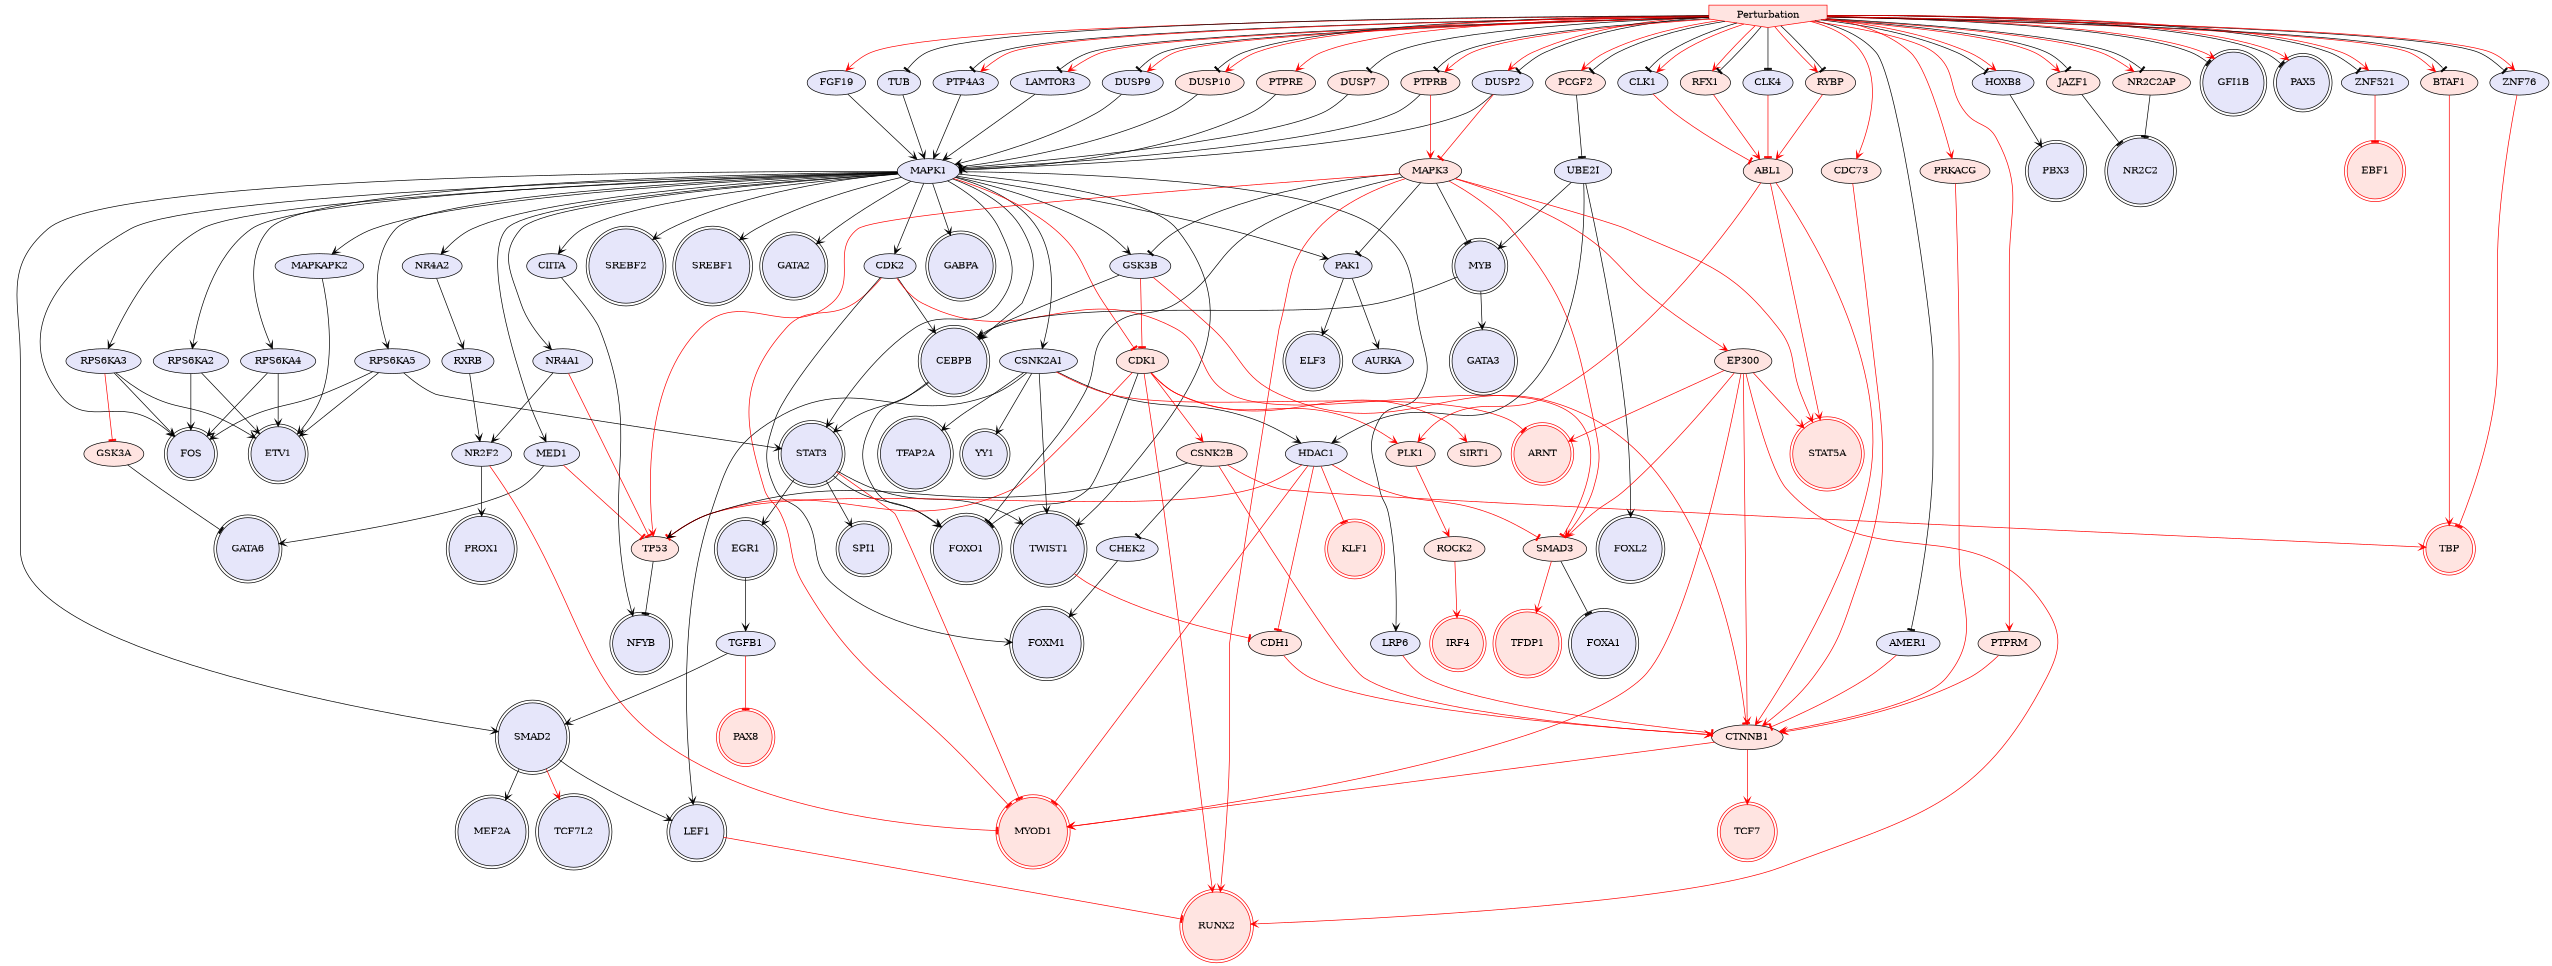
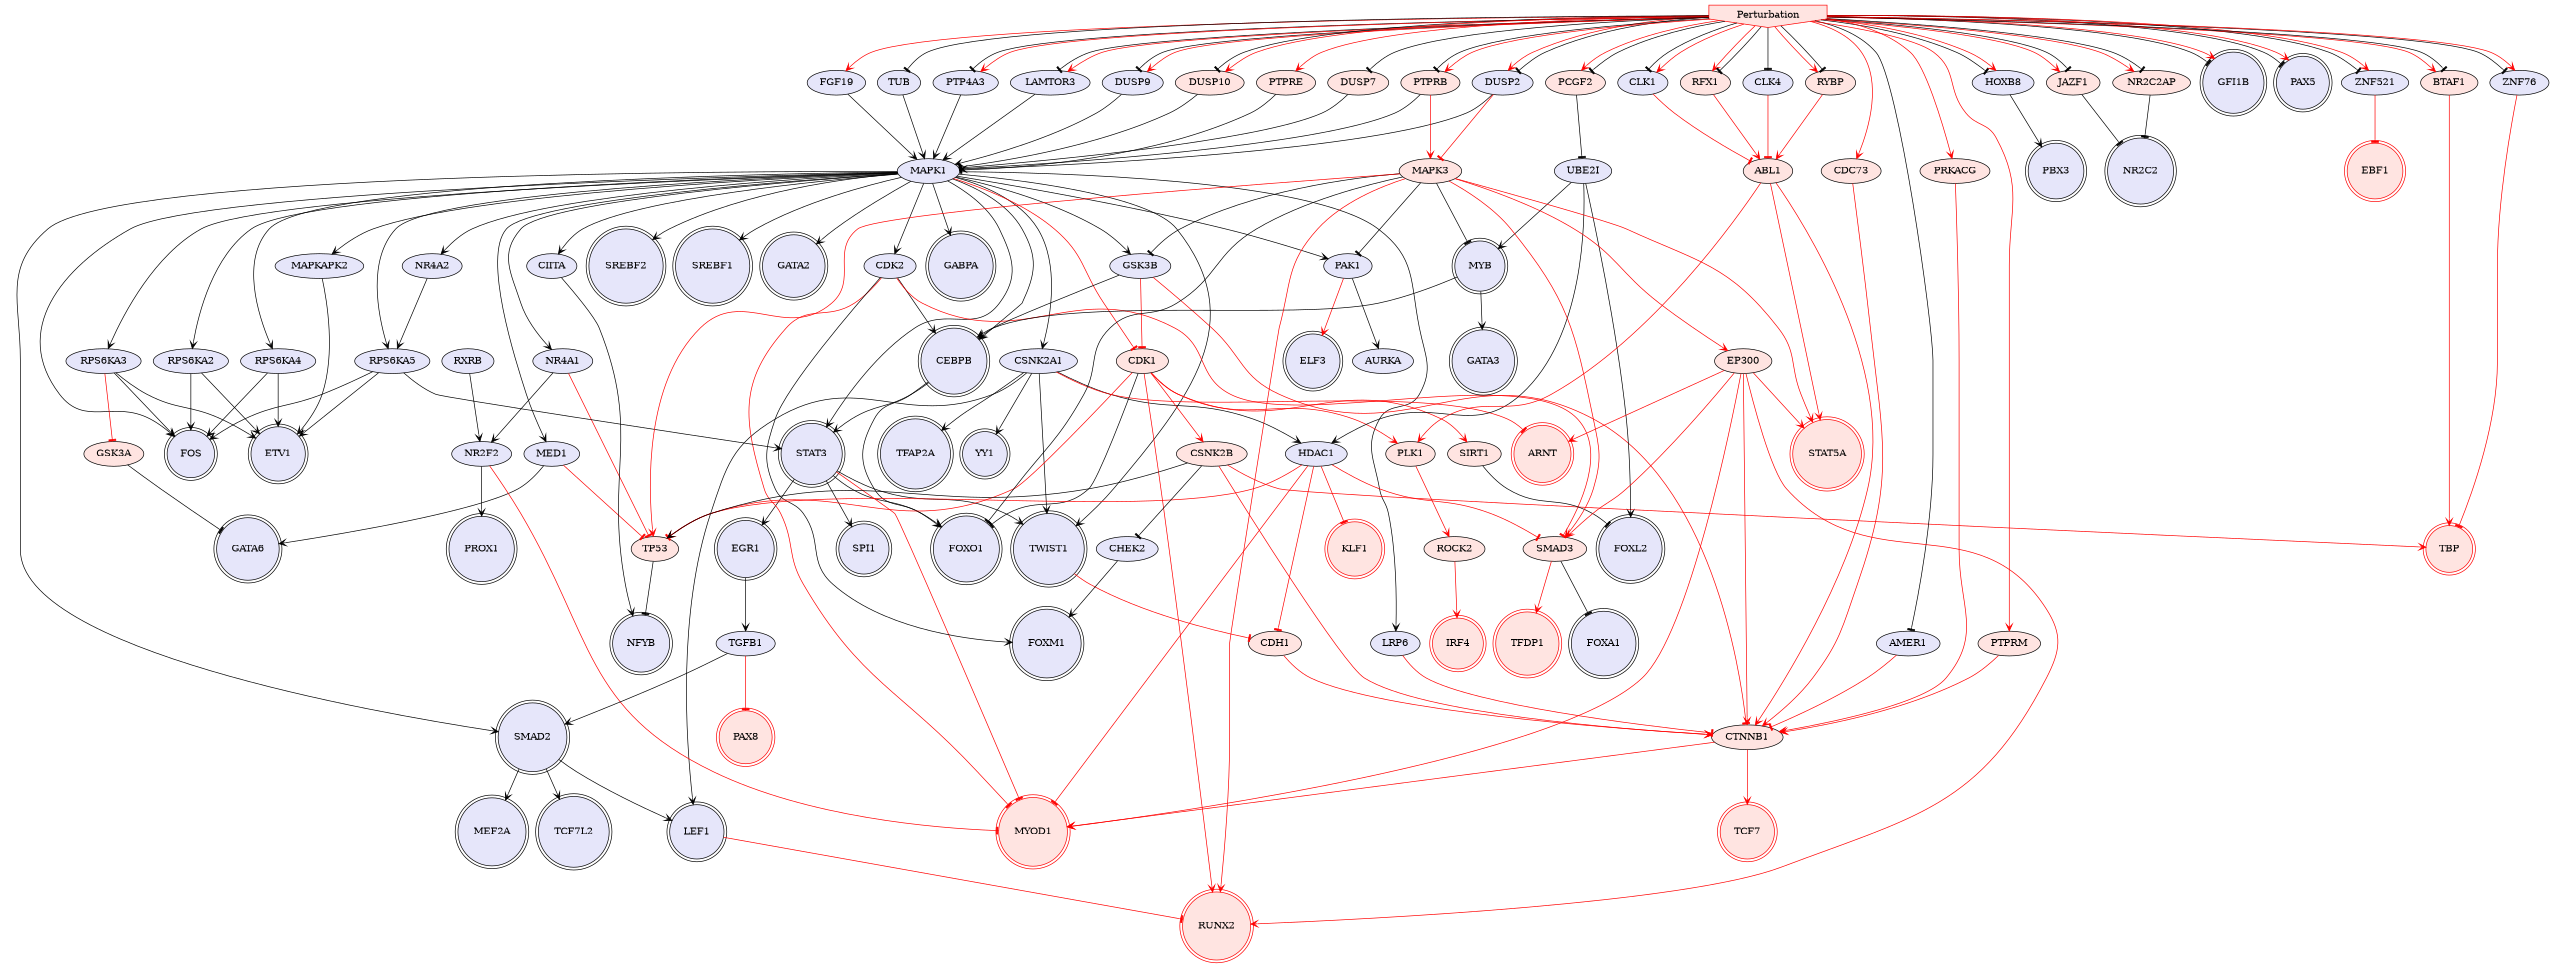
edge "PAK1" -> "ELF3": color black -> red
edge "NR4A2" -> "RXRB": now "NR4A2" -> "RPS6KA5"
edge "SIRT1" -> "FOXL2": added
edge "SMAD2" -> "TCF7L2": color red -> black
